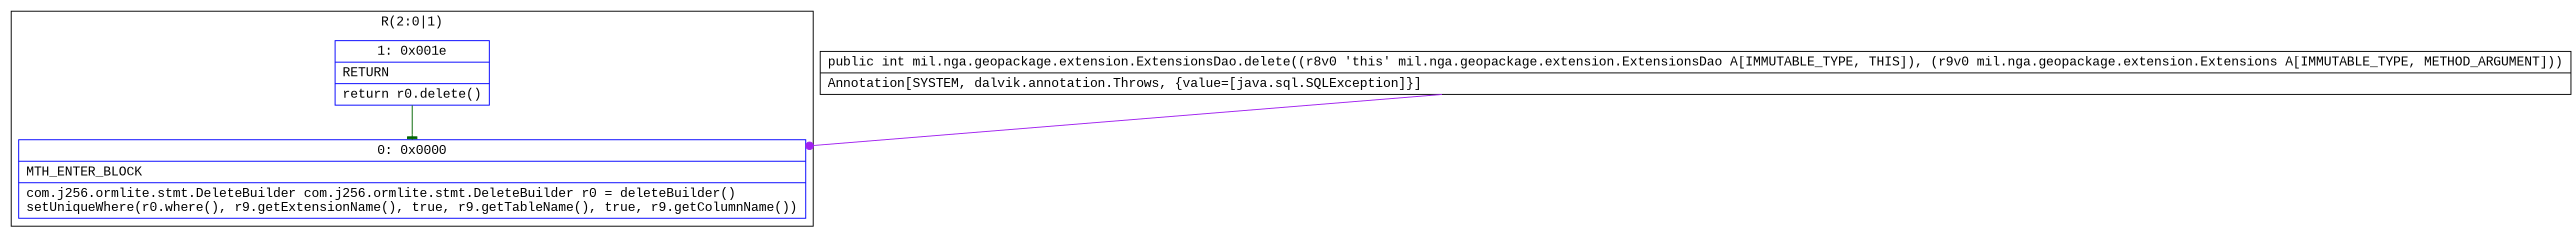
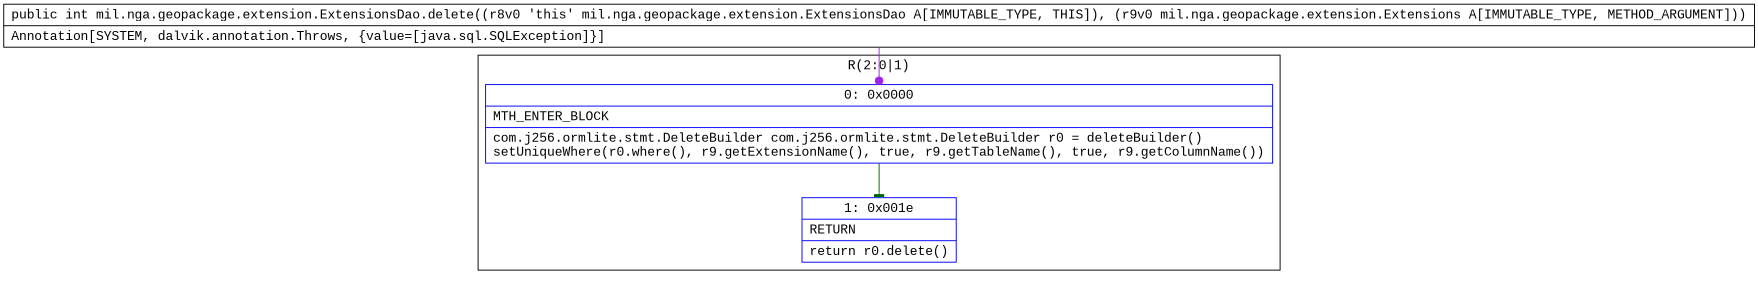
edge "1: 0x001e" -> "0: 0x0000": reversed
